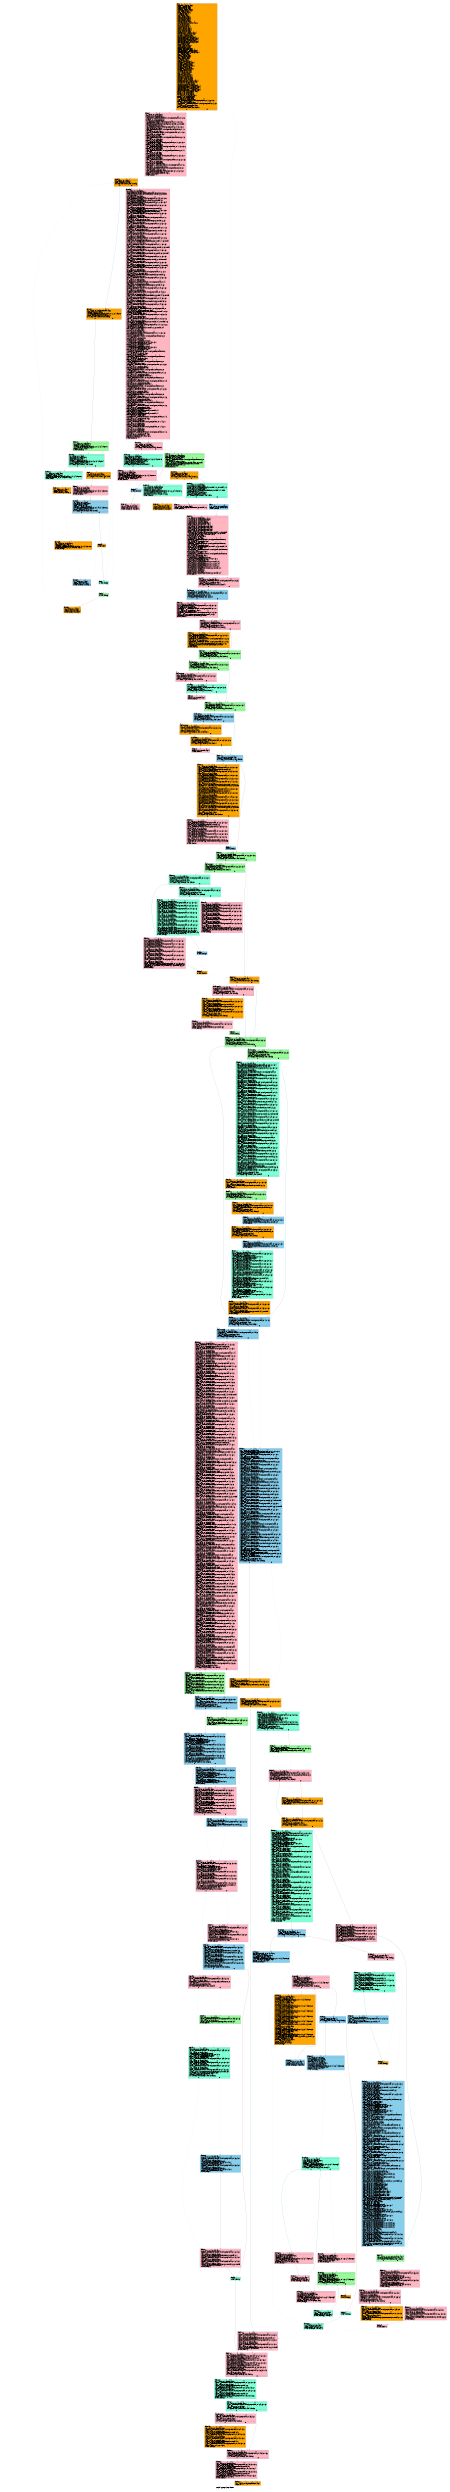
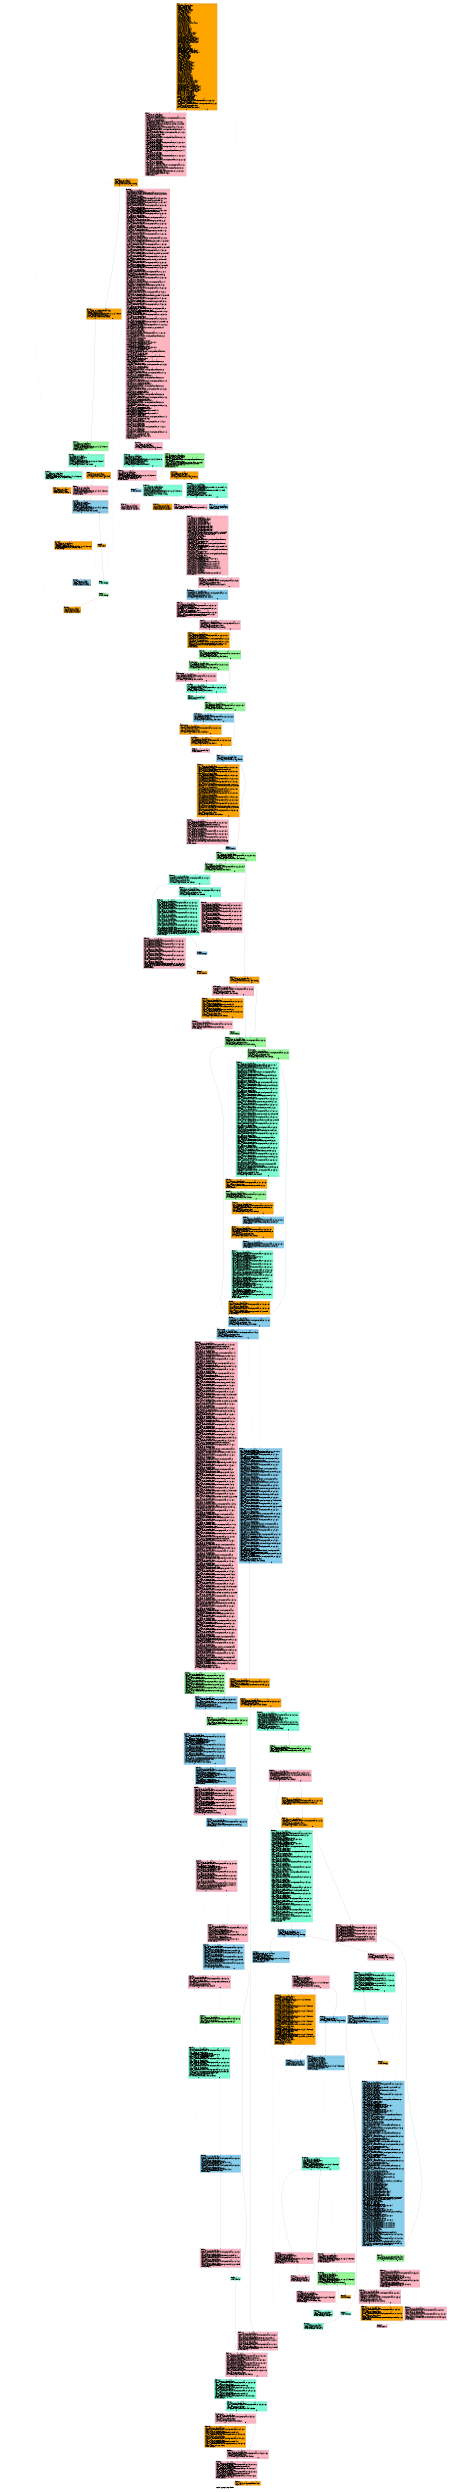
node "if.then163:": fillcolor lightpink -> aquamarine
